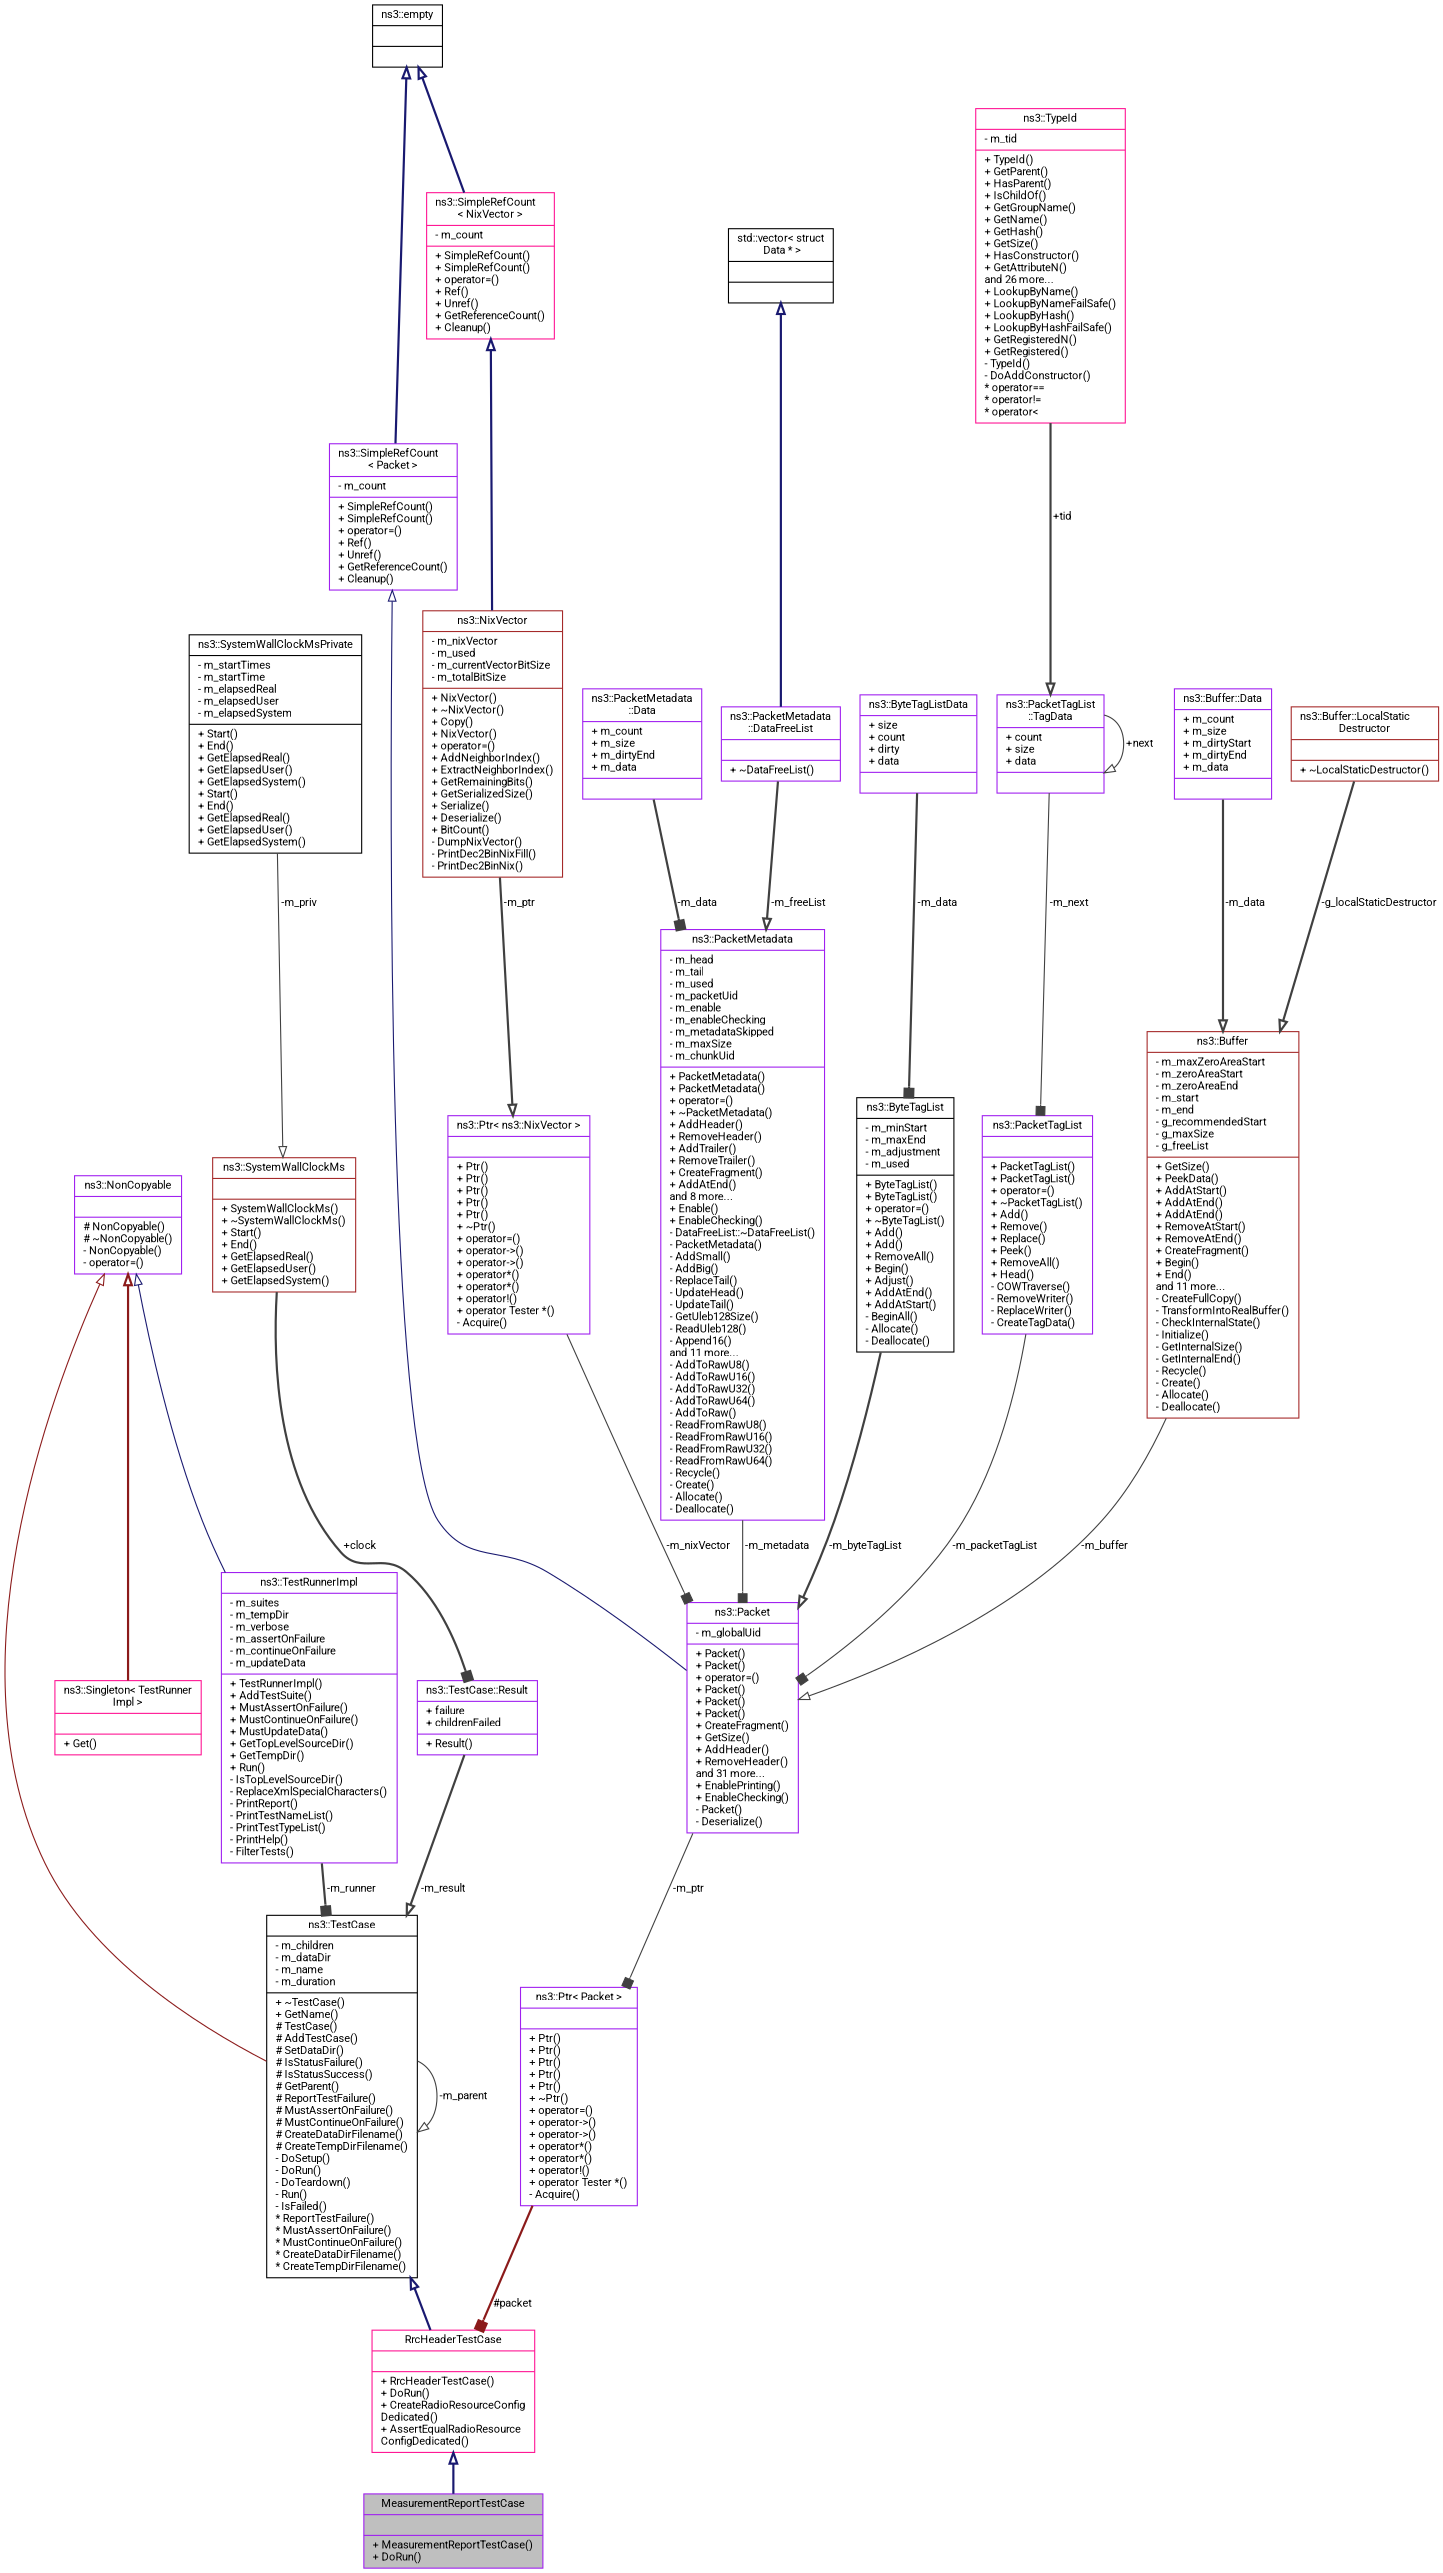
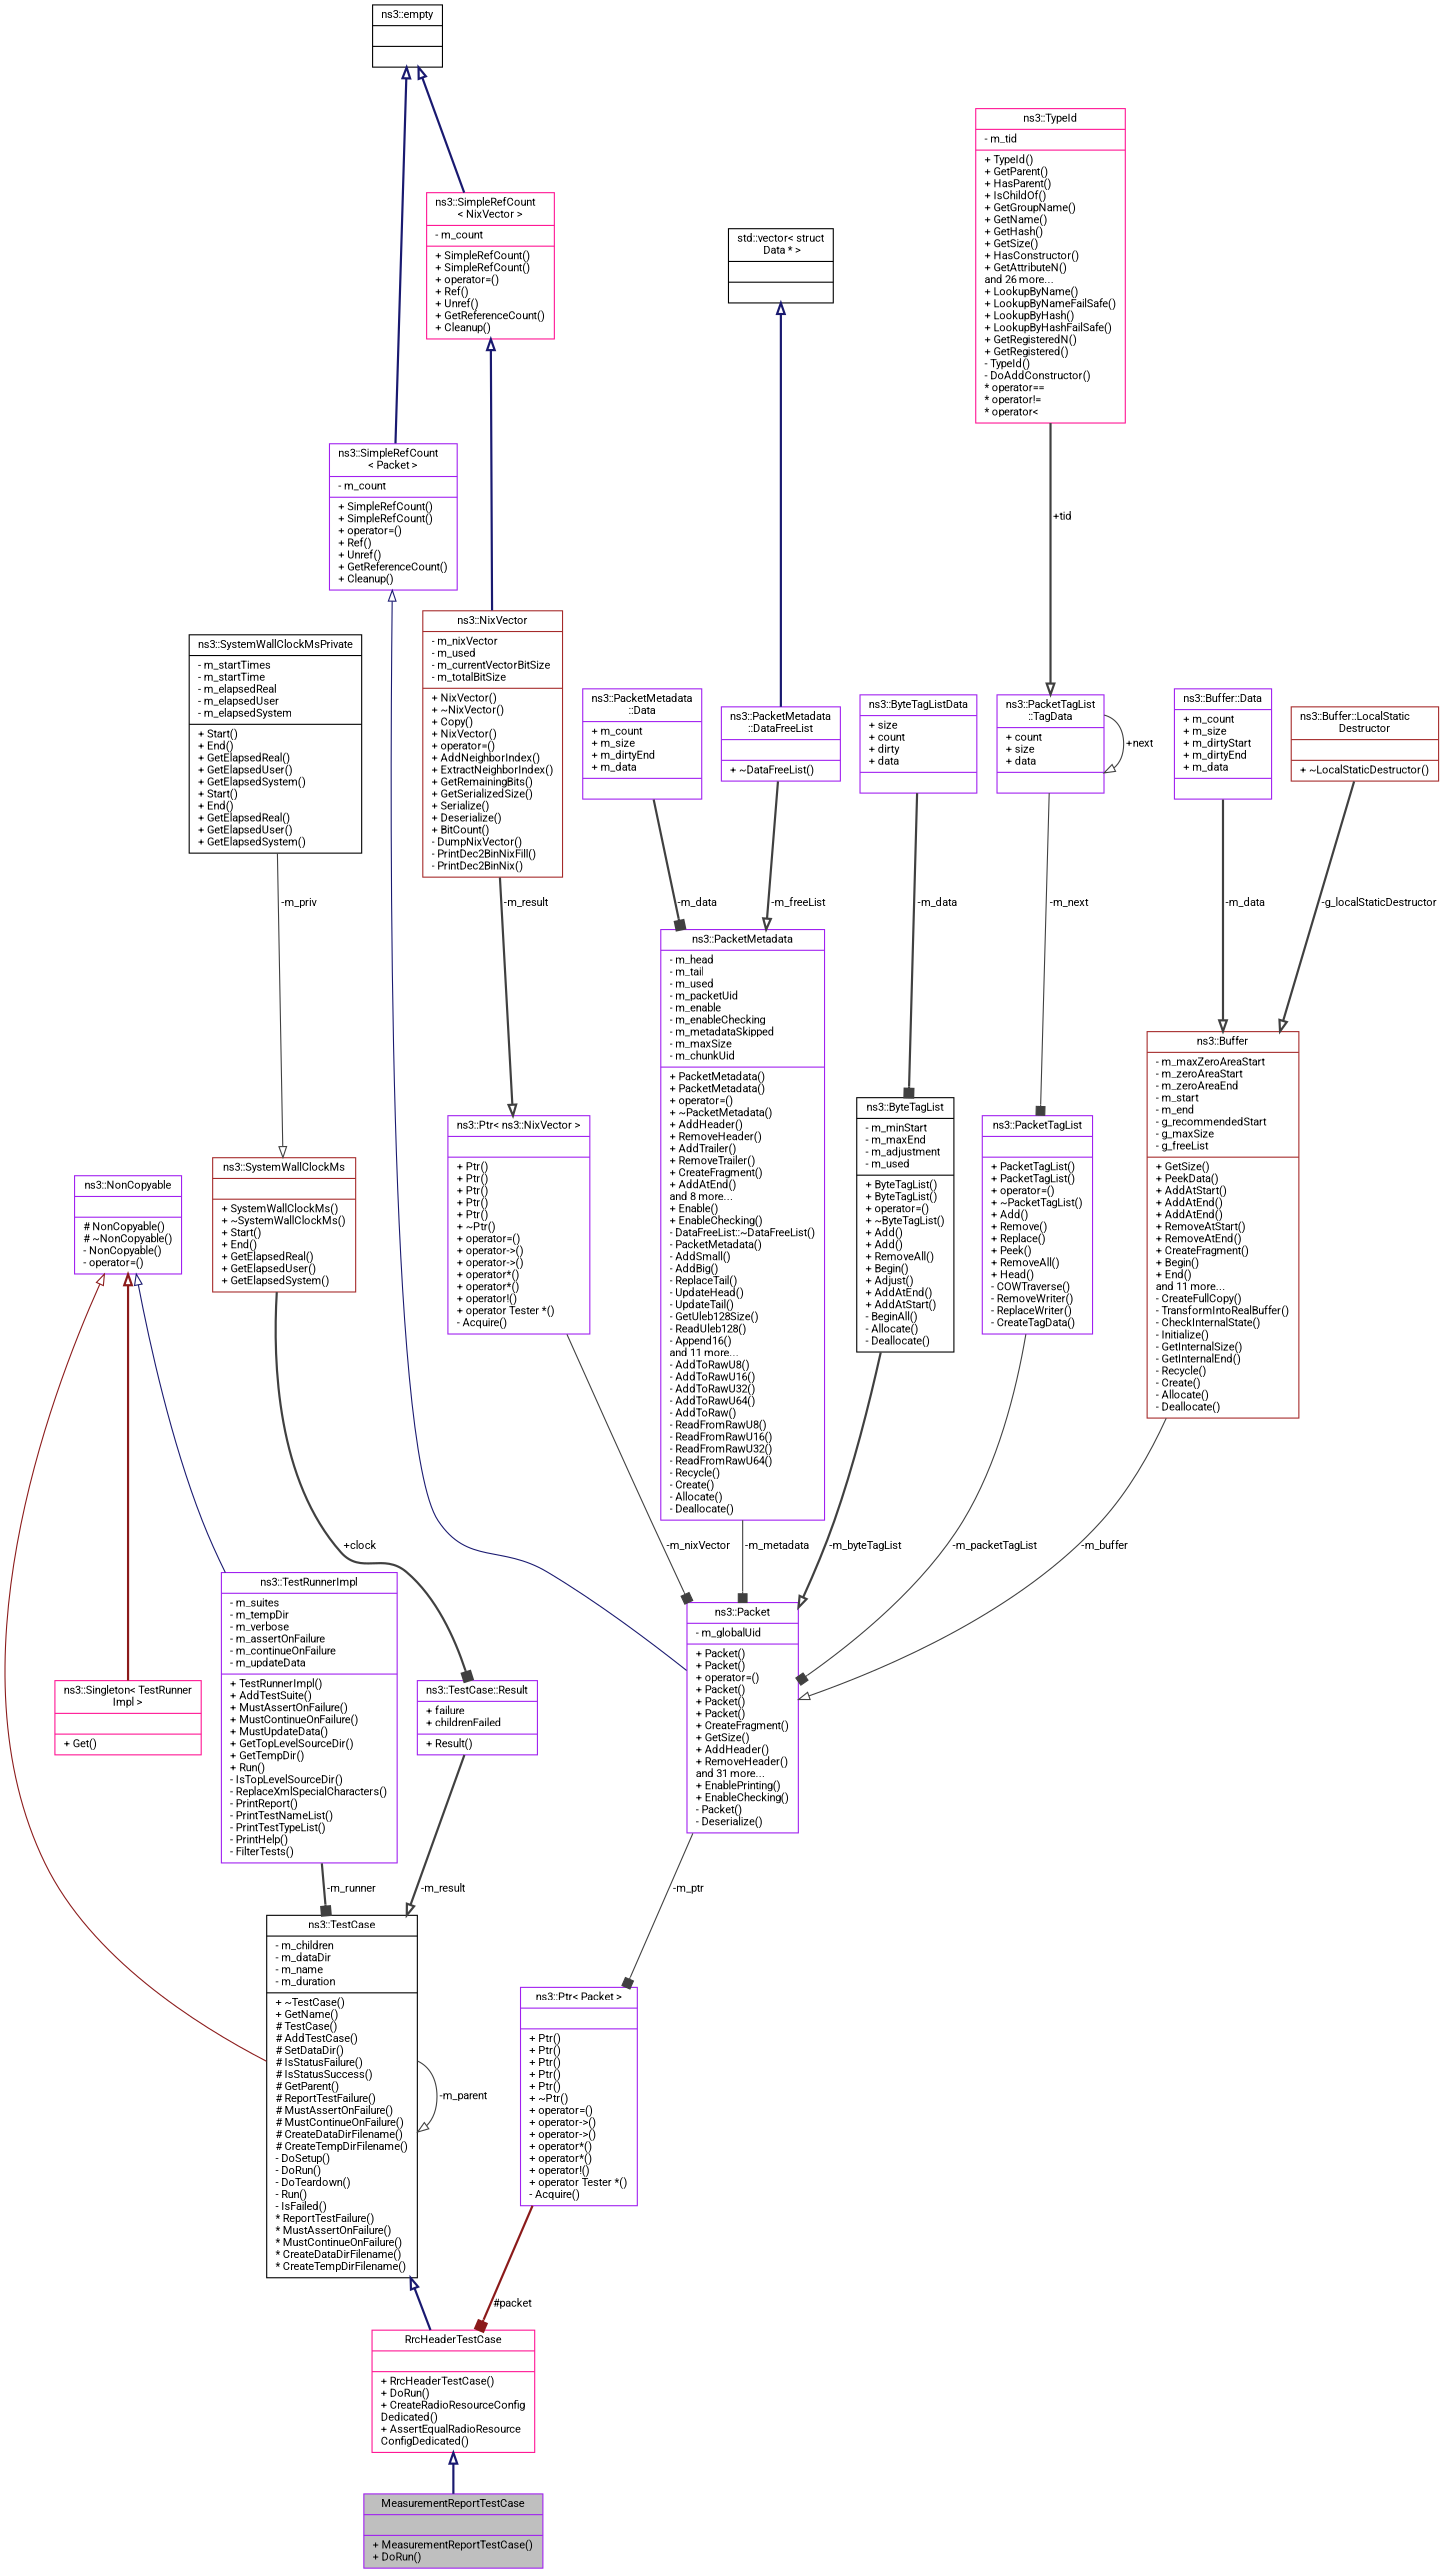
edge "ns3::NixVector" -> "ns3::Ptr< ns3::NixVector >": label " -m_ptr" -> " -m_result"
